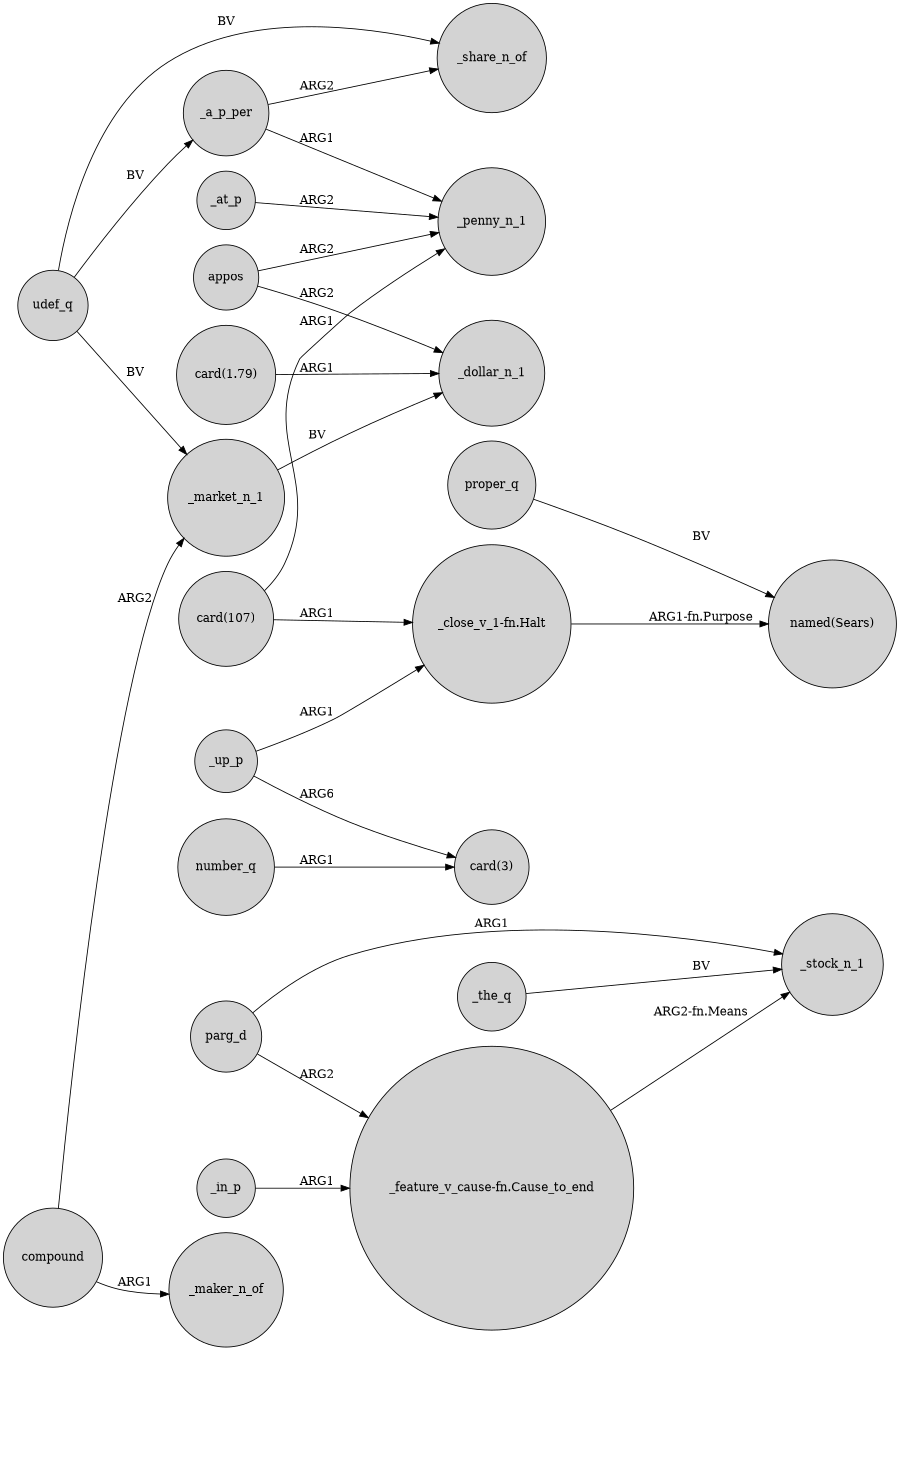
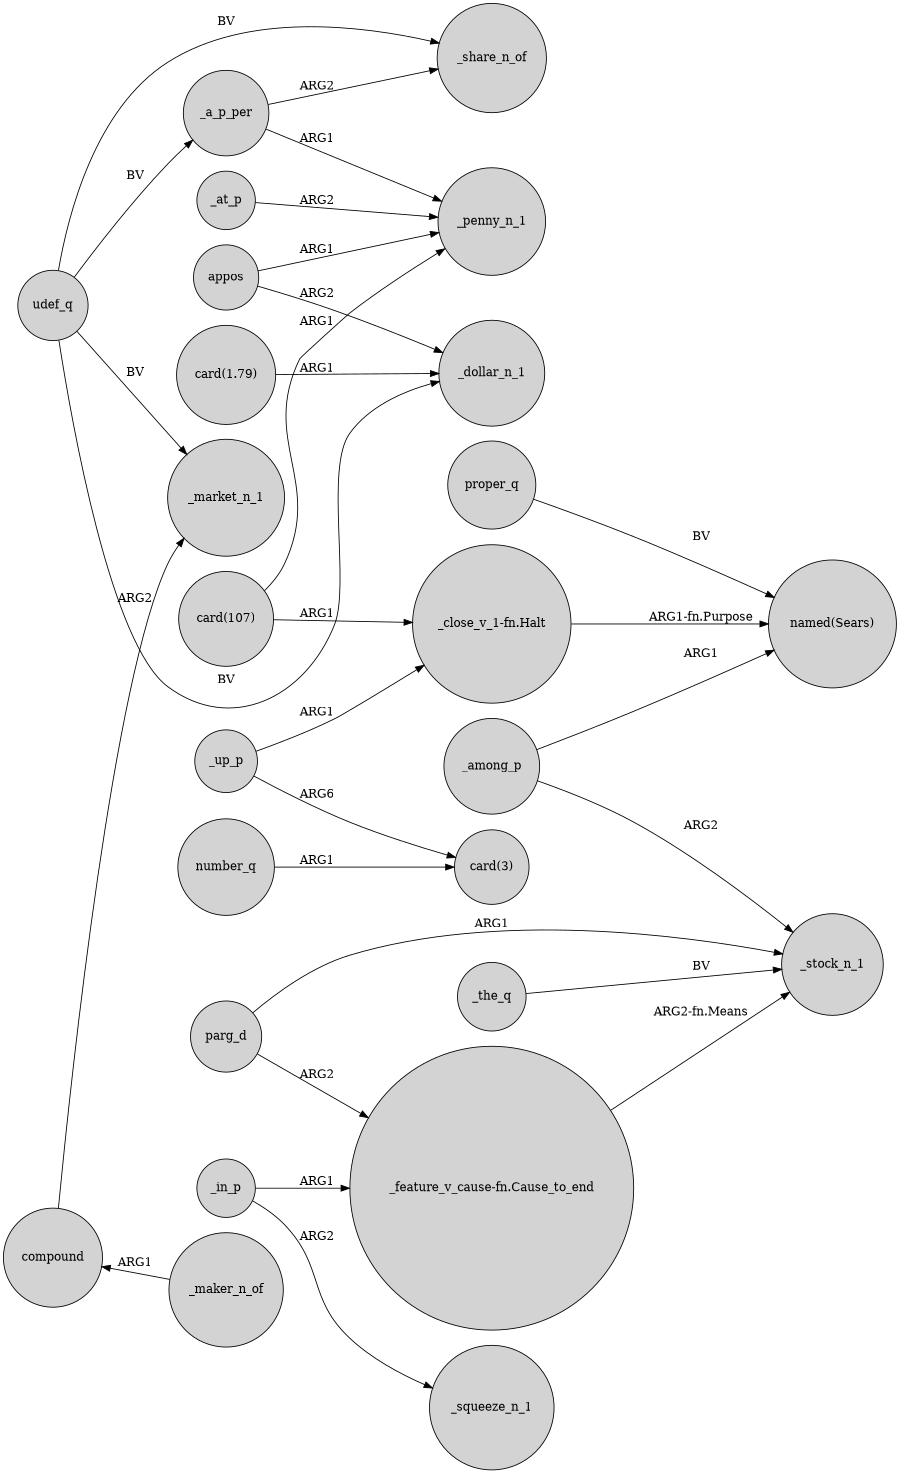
edge "appos" -> "_penny_n_1": label "ARG2" -> "ARG1"
edge "_market_n_1" -> "_dollar_n_1": now "udef_q" -> "_dollar_n_1"
node "_among_p": added
edge "compound" -> "_maker_n_of": reversed
node "_squeeze_n_1": added
